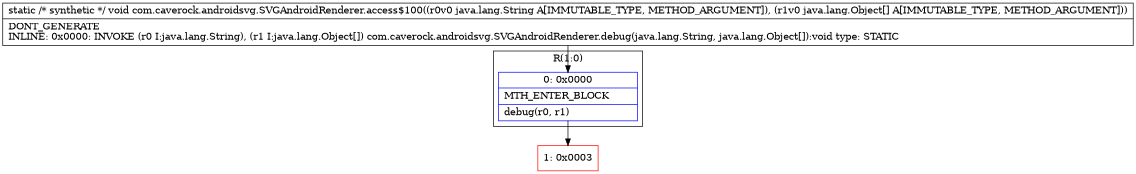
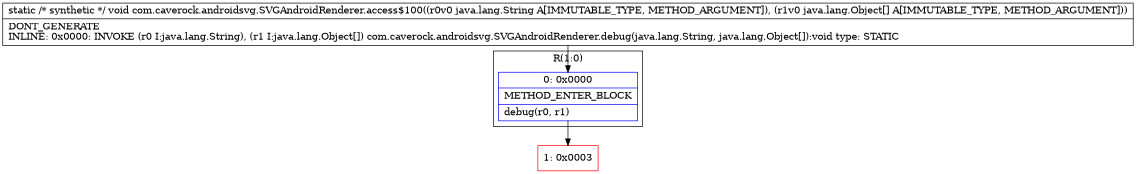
node "0: 0x0000": text "MTH_ENTER_BLOCK" -> "METHOD_ENTER_BLOCK"
